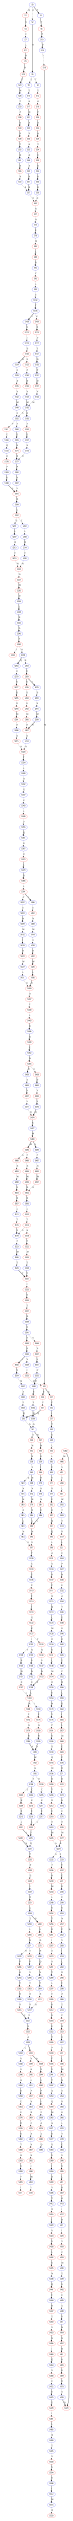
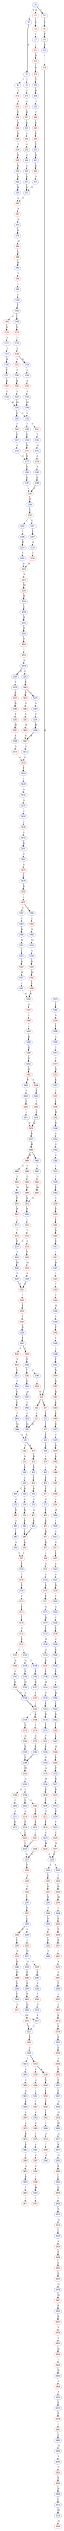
edge "S250" -> "S258": now "S254" -> "S258"
edge "S482" -> "S479": reversed
edge "S268" -> "S274": removed, label "I"
